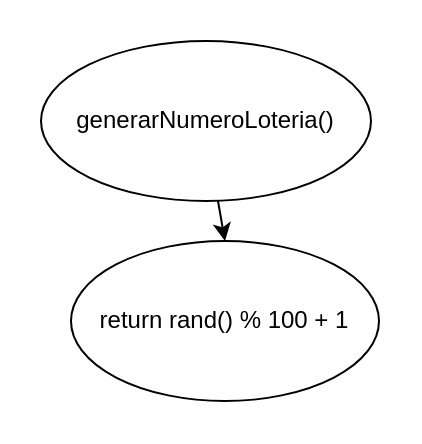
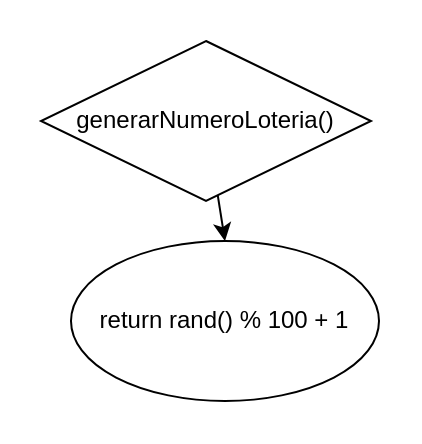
node "generarNumeroLoteria()": shape ellipse -> diamond
